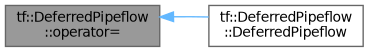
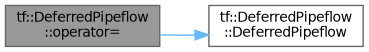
edge "tf::DeferredPipeflow ::DeferredPipeflow" -> "tf::DeferredPipeflow ::operator=": reversed
